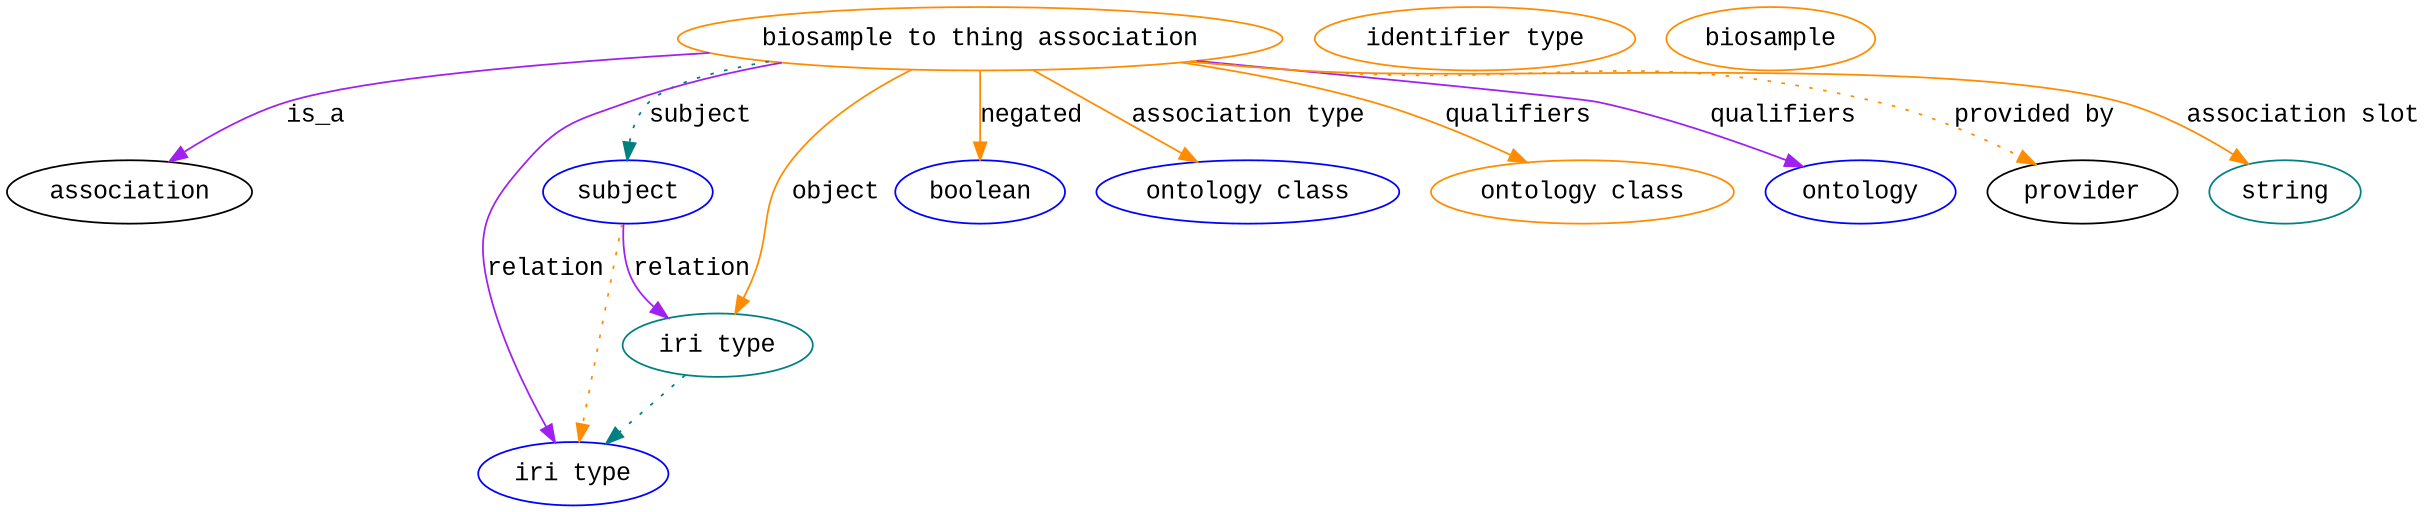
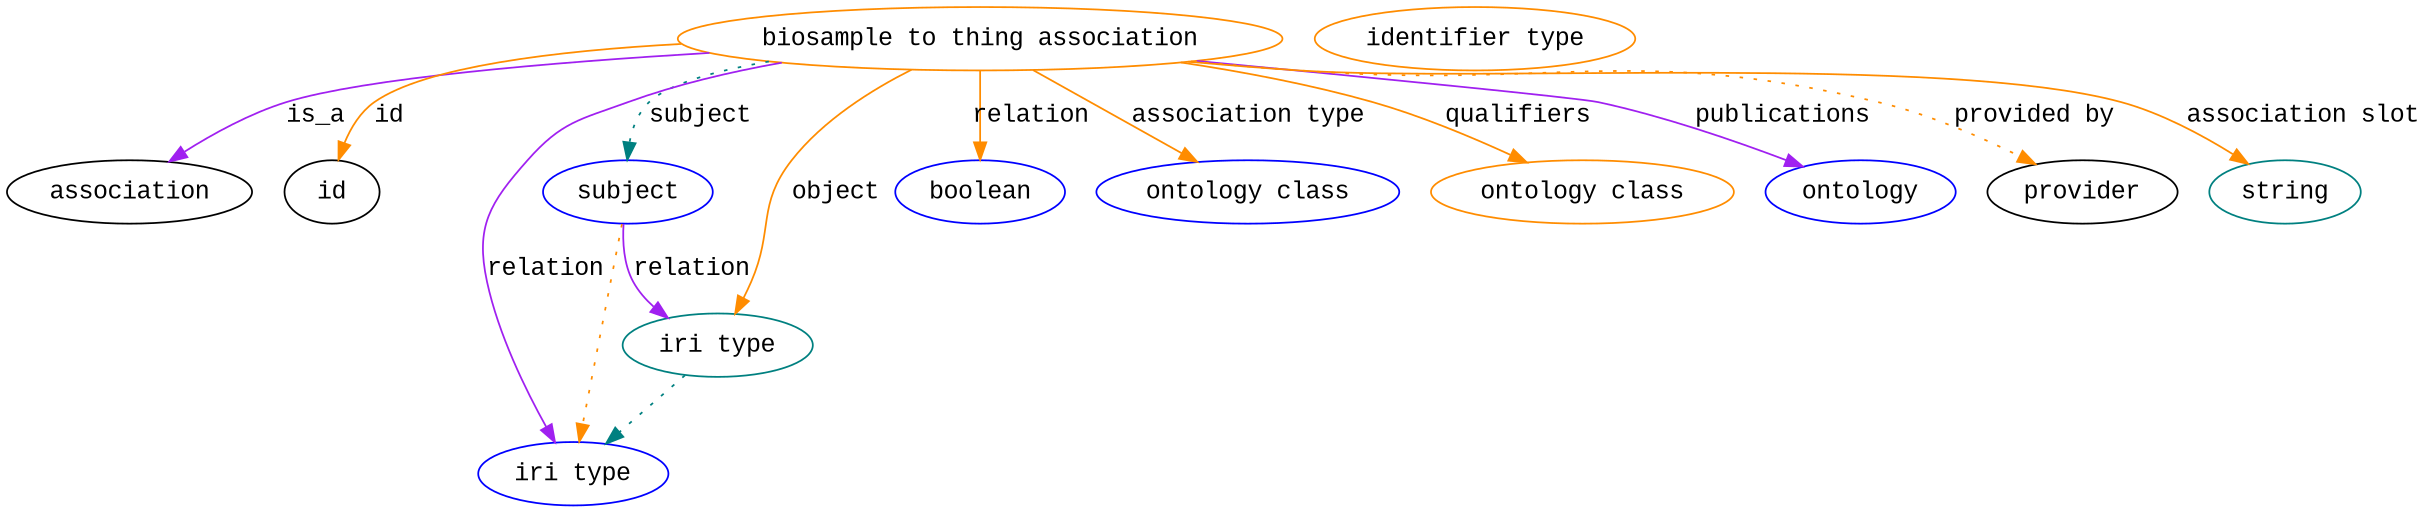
node "biosample": removed
edge "biosample to thing association" -> "boolean": label "negated" -> "relation"
edge "biosample to thing association" -> "ontology": label "qualifiers" -> "publications"
node "id": added
